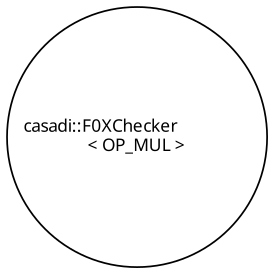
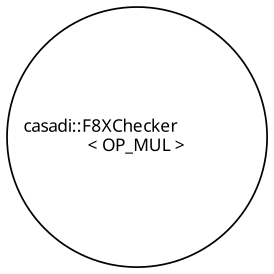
node "casadi::F0XChecker < OP_MUL >": label "casadi::F0XChecker < OP_MUL >" -> "casadi::F8XChecker < OP_MUL >"
